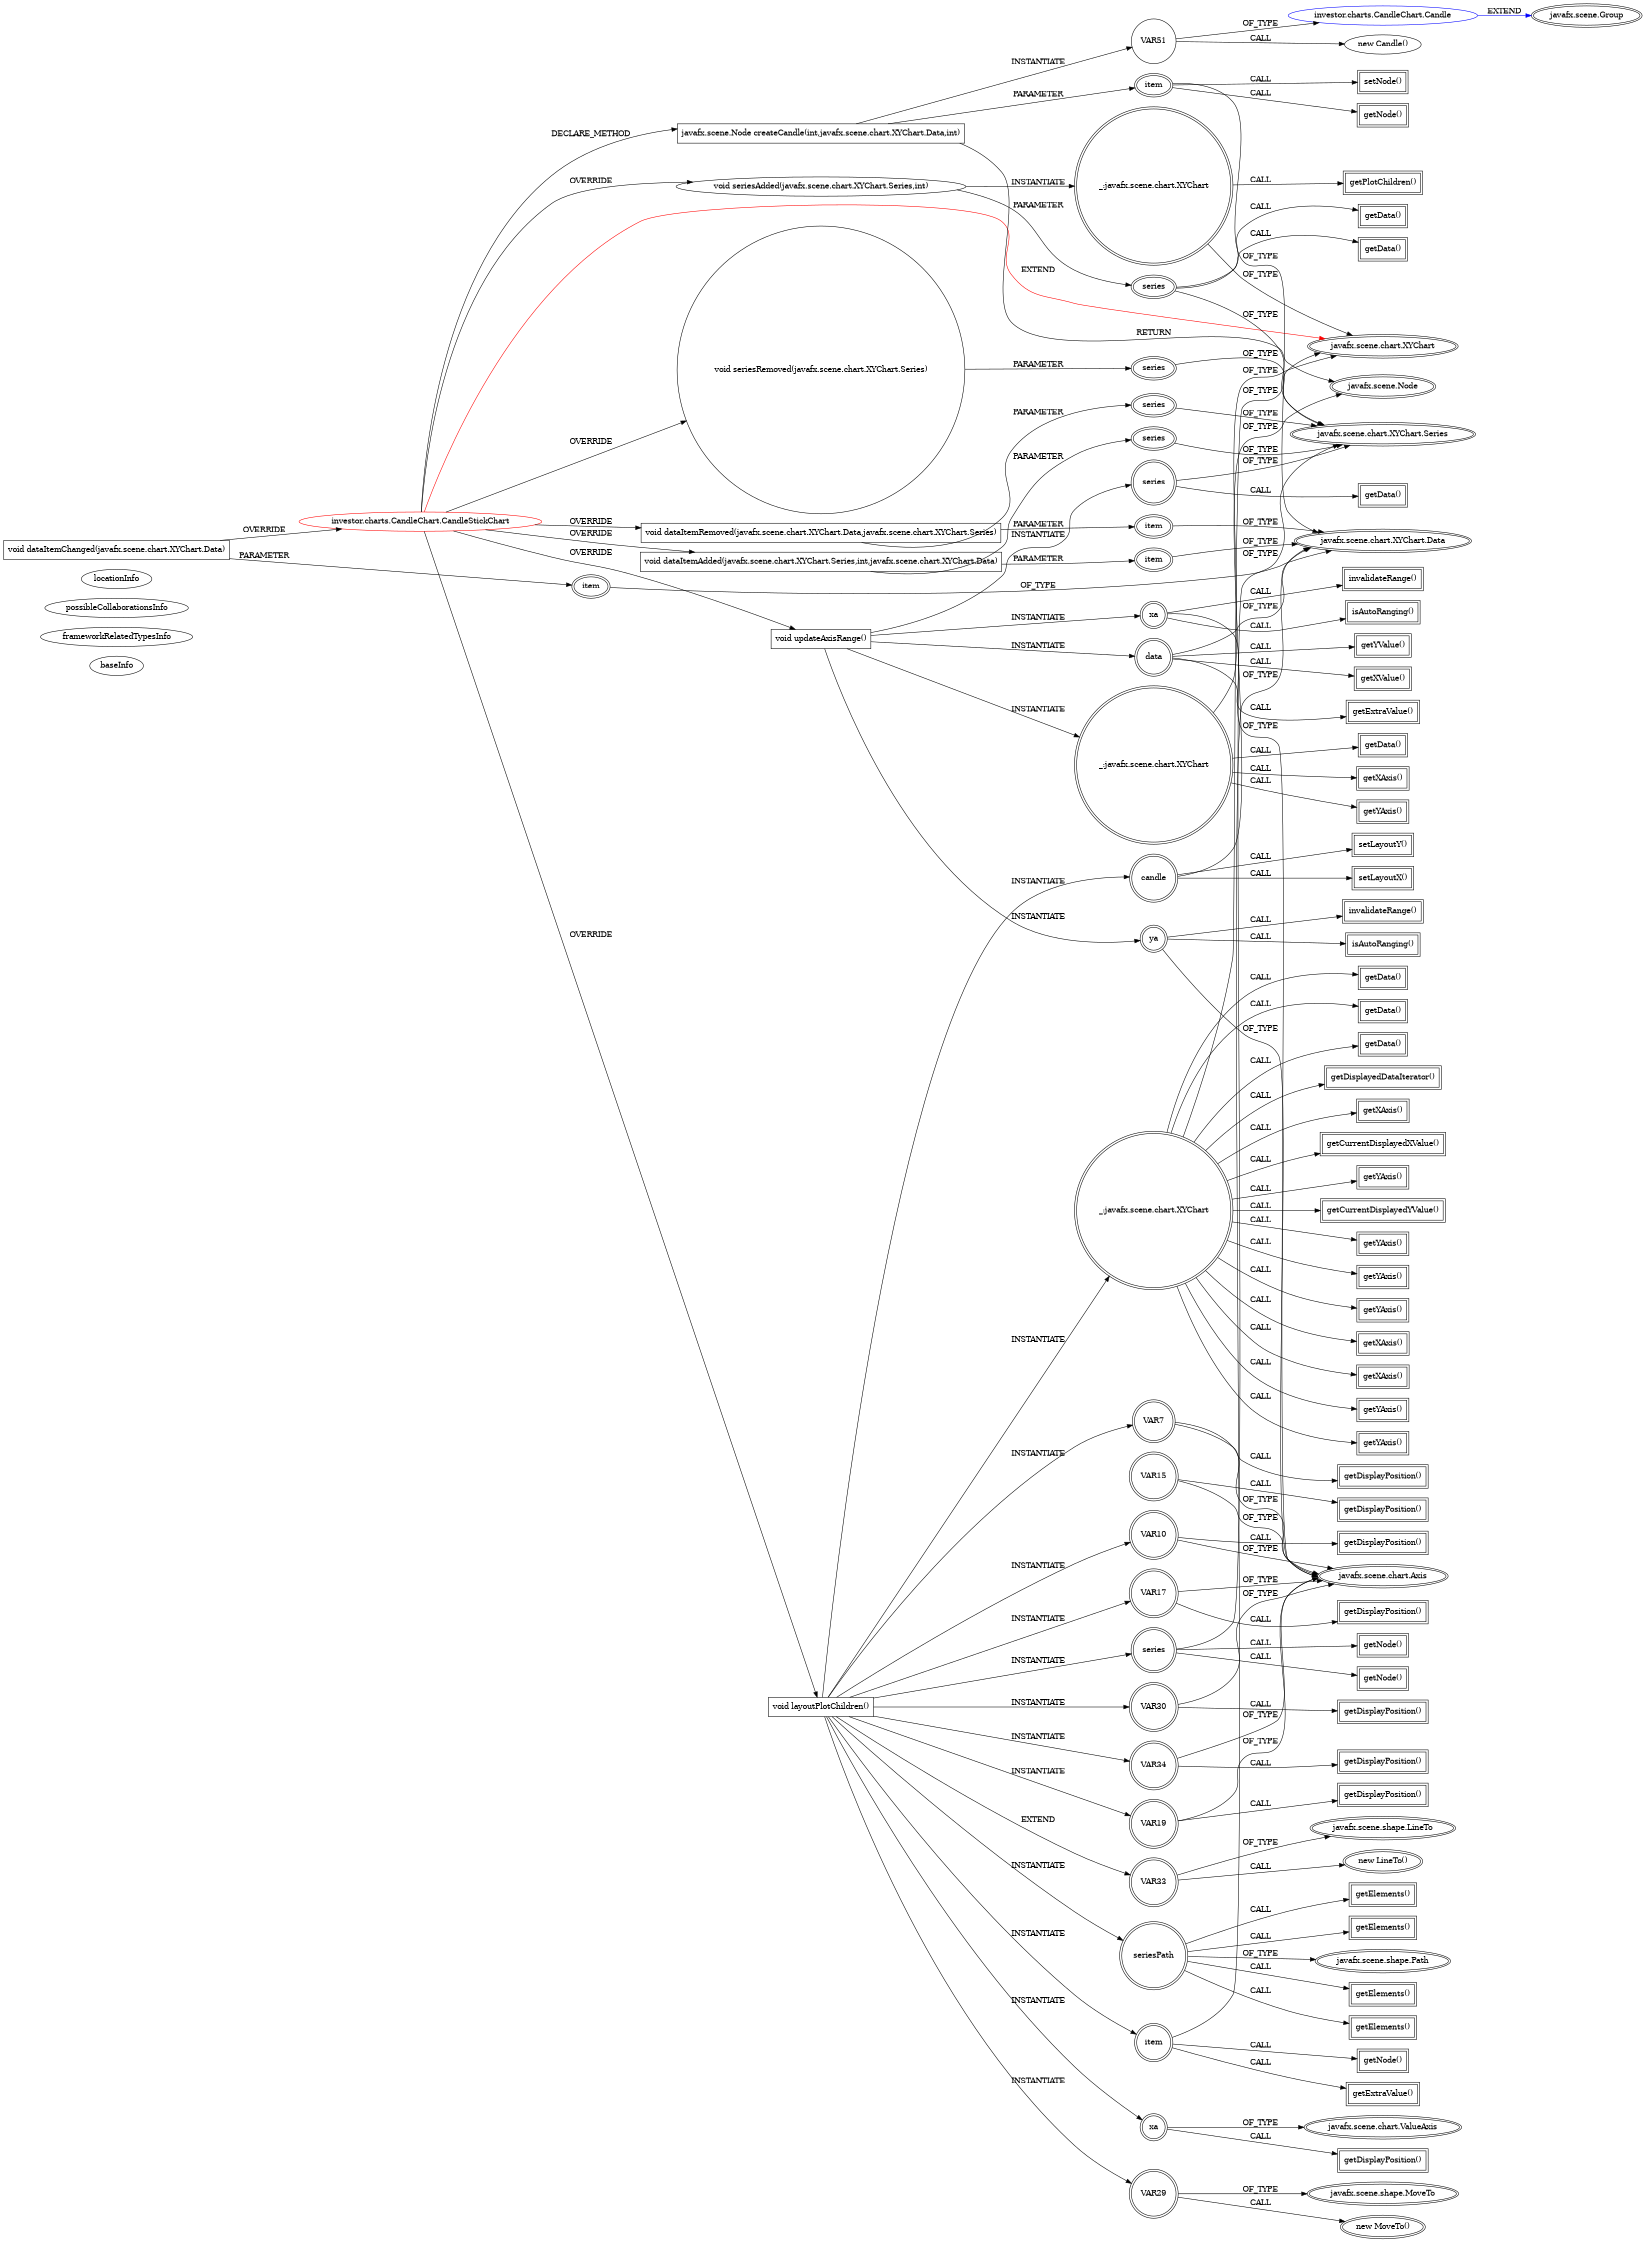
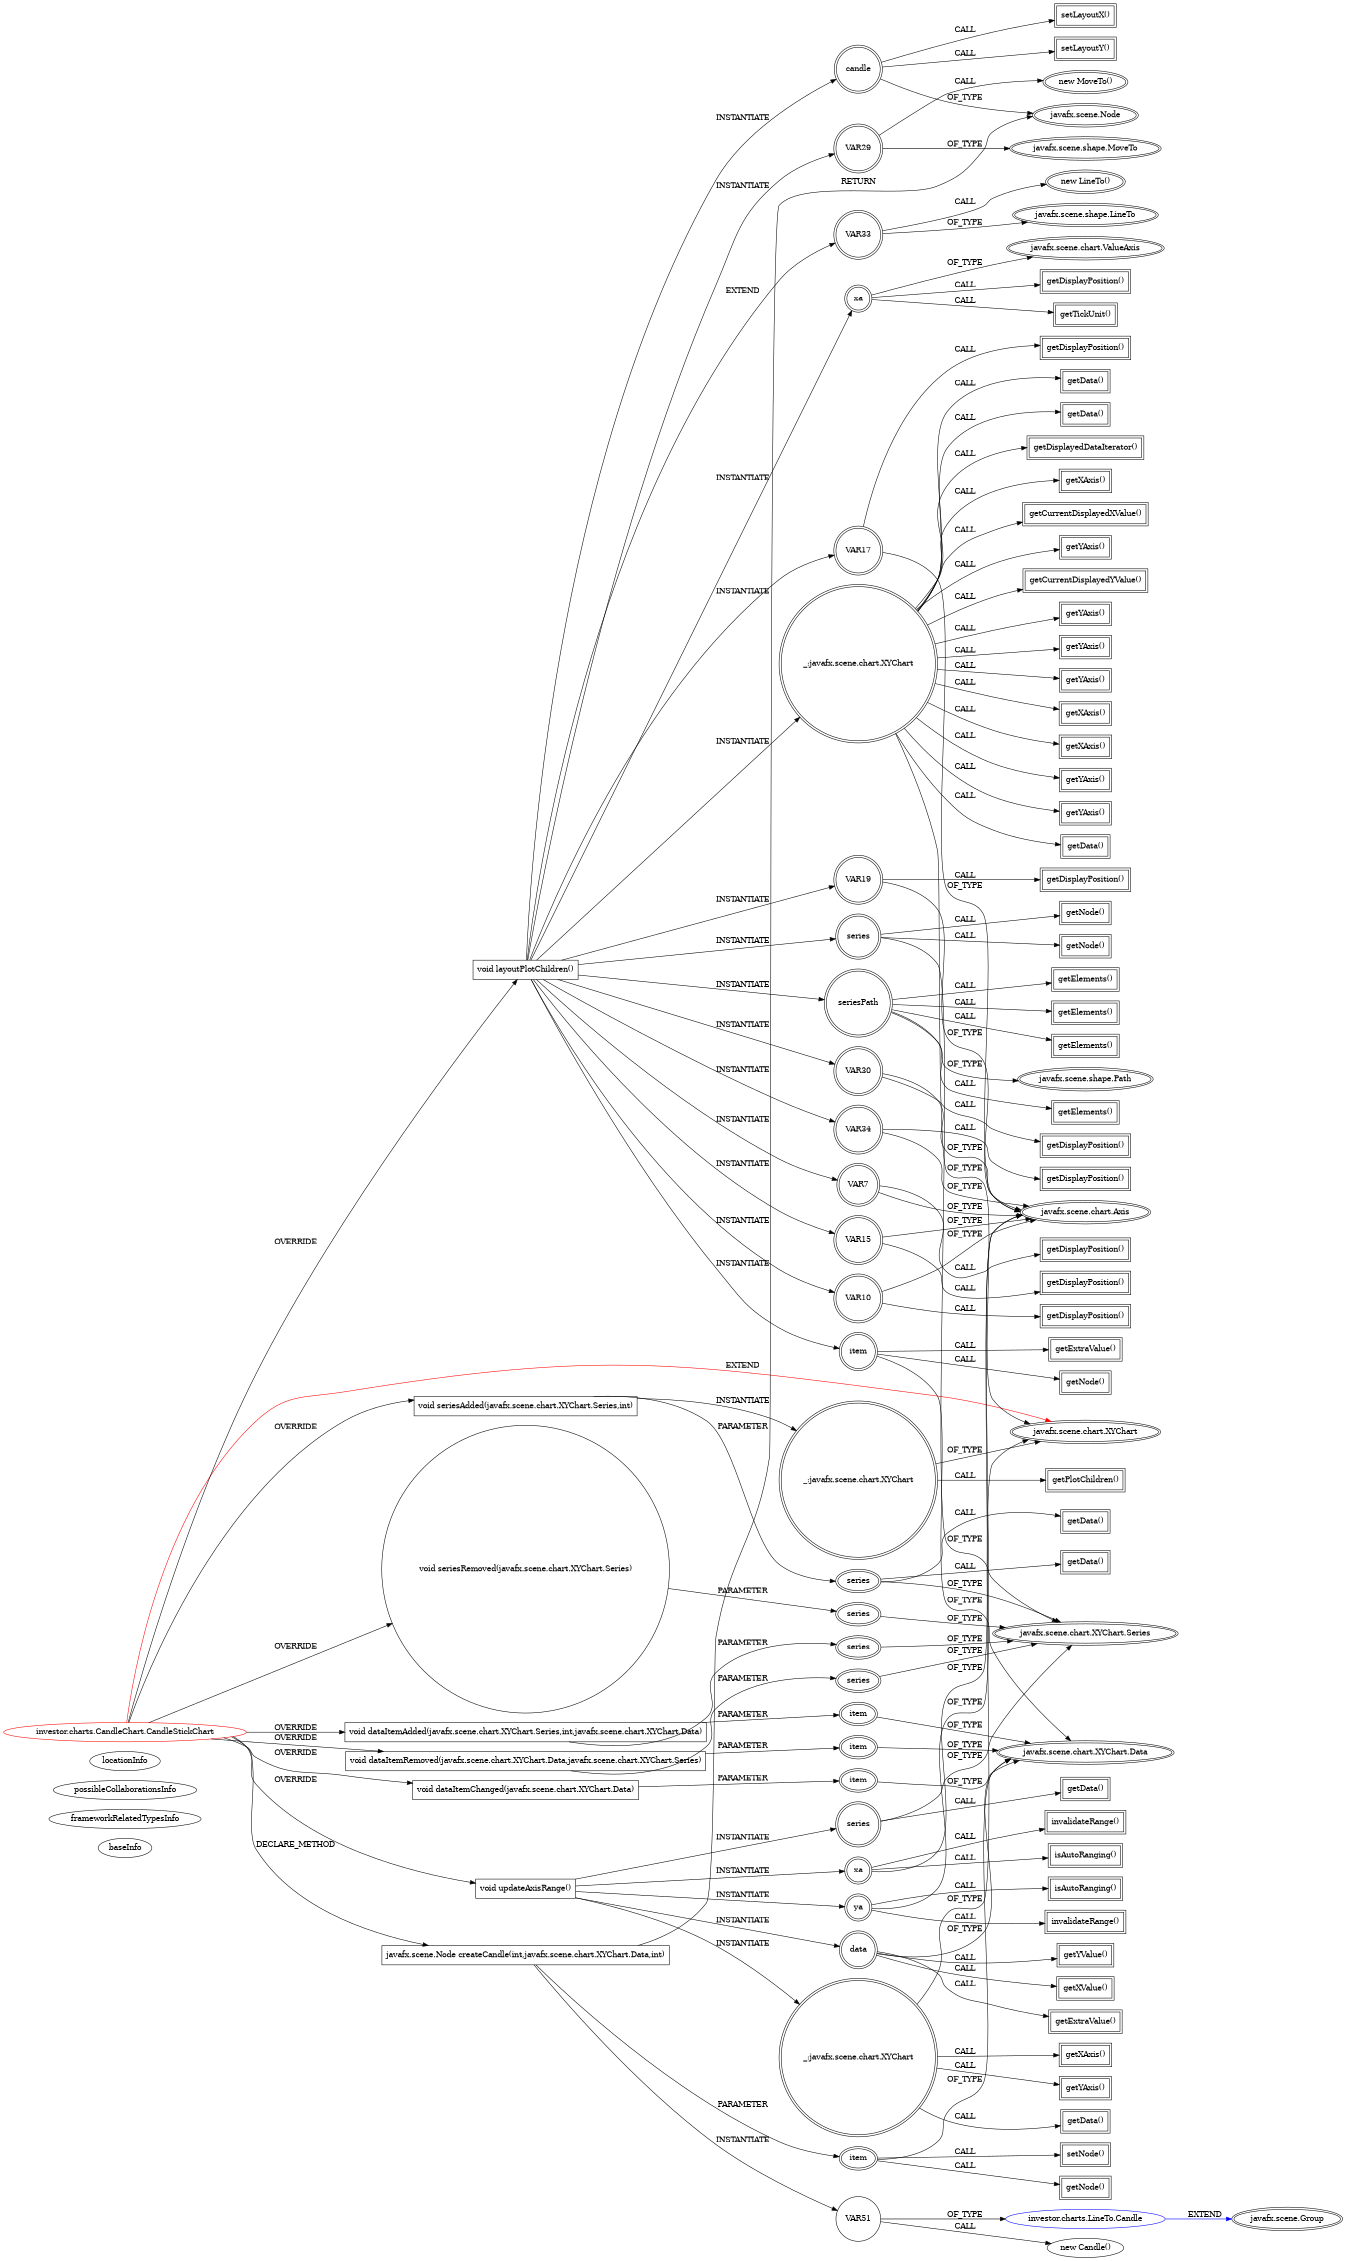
node "investor.charts.CandleChart.Candle": label "investor.charts.CandleChart.Candle" -> "investor.charts.LineTo.Candle"
node "void seriesAdded(javafx.scene.chart.XYChart.Series,int)": shape ellipse -> box
node "getTickUnit()": added
edge "void dataItemChanged(javafx.scene.chart.XYChart.Data)" -> "investor.charts.CandleChart.CandleStickChart": reversed
edge "void layoutPlotChildren()" -> "VAR15": added, label "INSTANTIATE"
